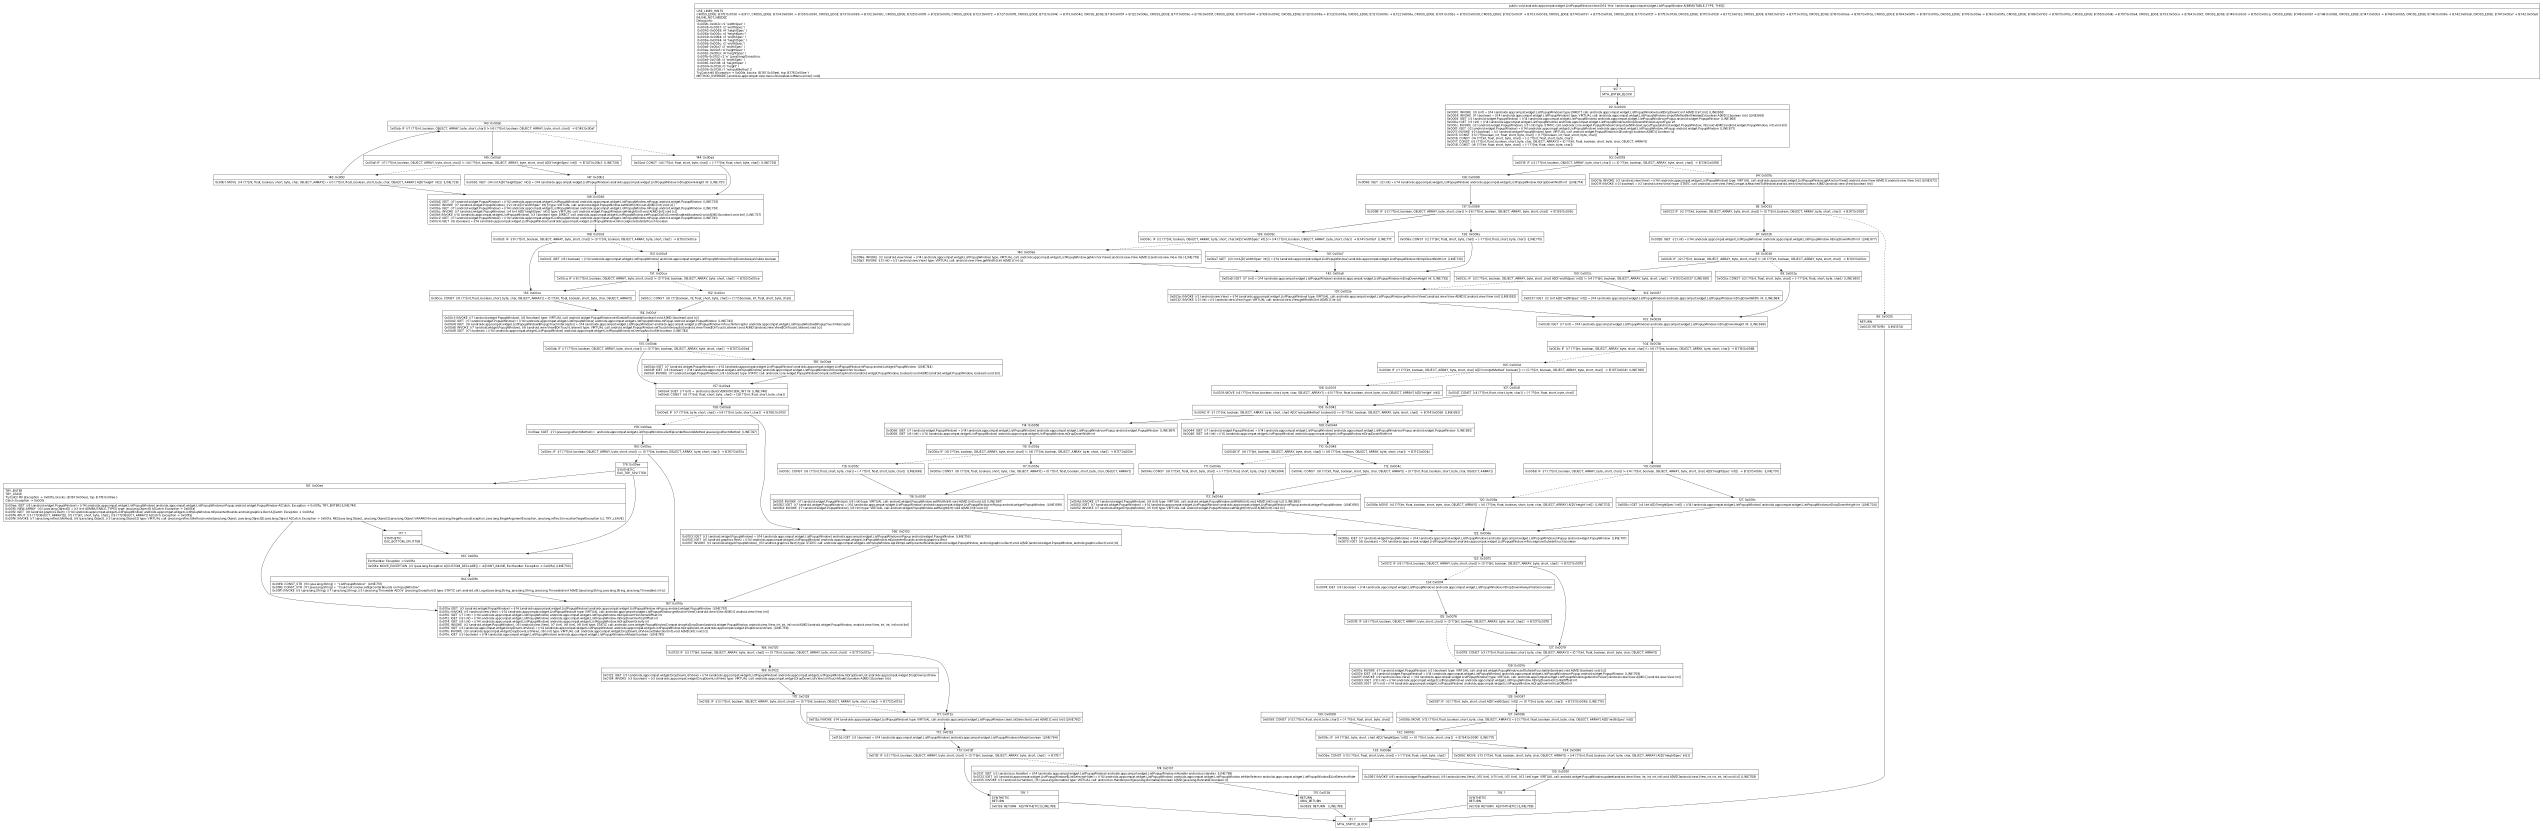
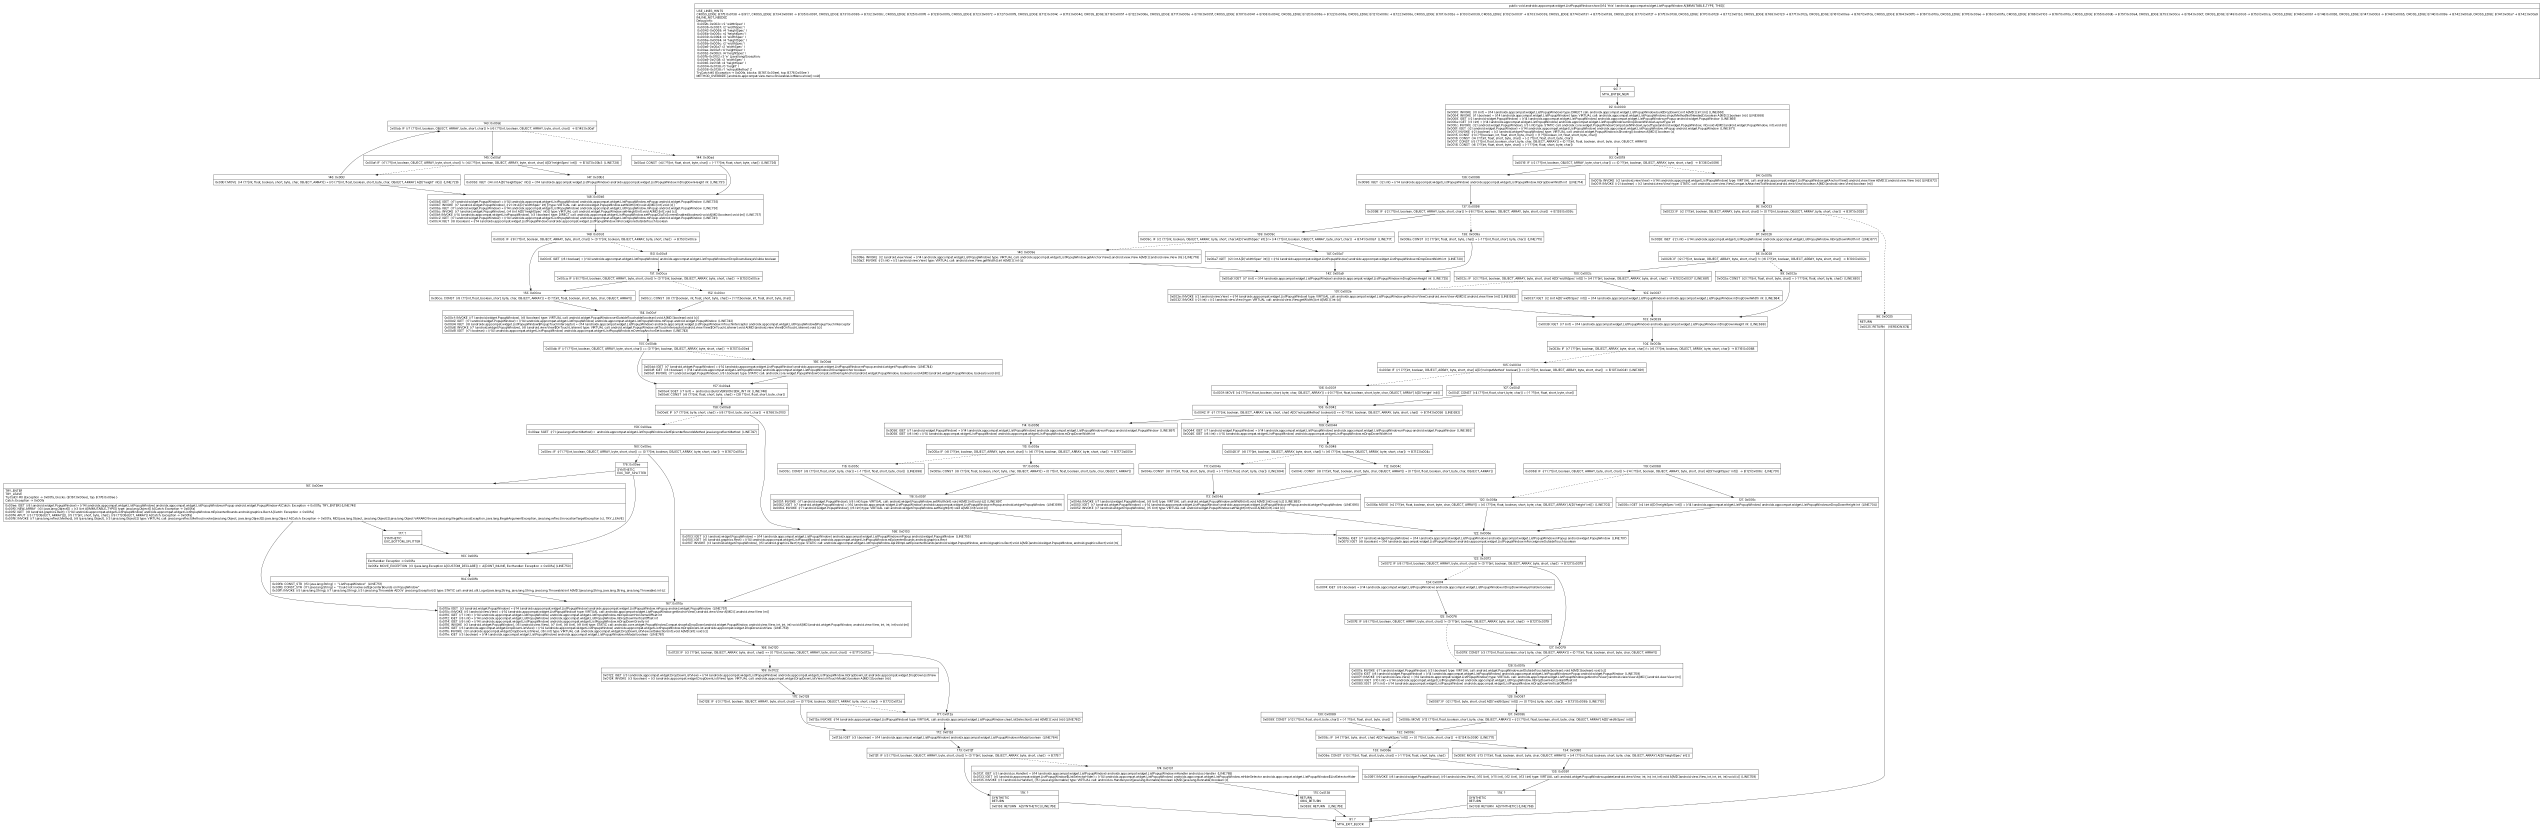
node "90: ?": text "MTH_ENTER_BLOCK" -> "MTH_ENTER_NEW"
node "96: 0x0025": text "0x0025: RETURN    (LINE:674)" -> "0x0025: RETURN    (VERSION:674)"
edge "104: 0x003b" -> "119: 0x0068": removed
edge "159: 0x00ea" -> "160: 0x00ec": removed
node "91: ?": text "MTH_STATIC_BLOCK" -> "MTH_EXIT_BLOCK"
